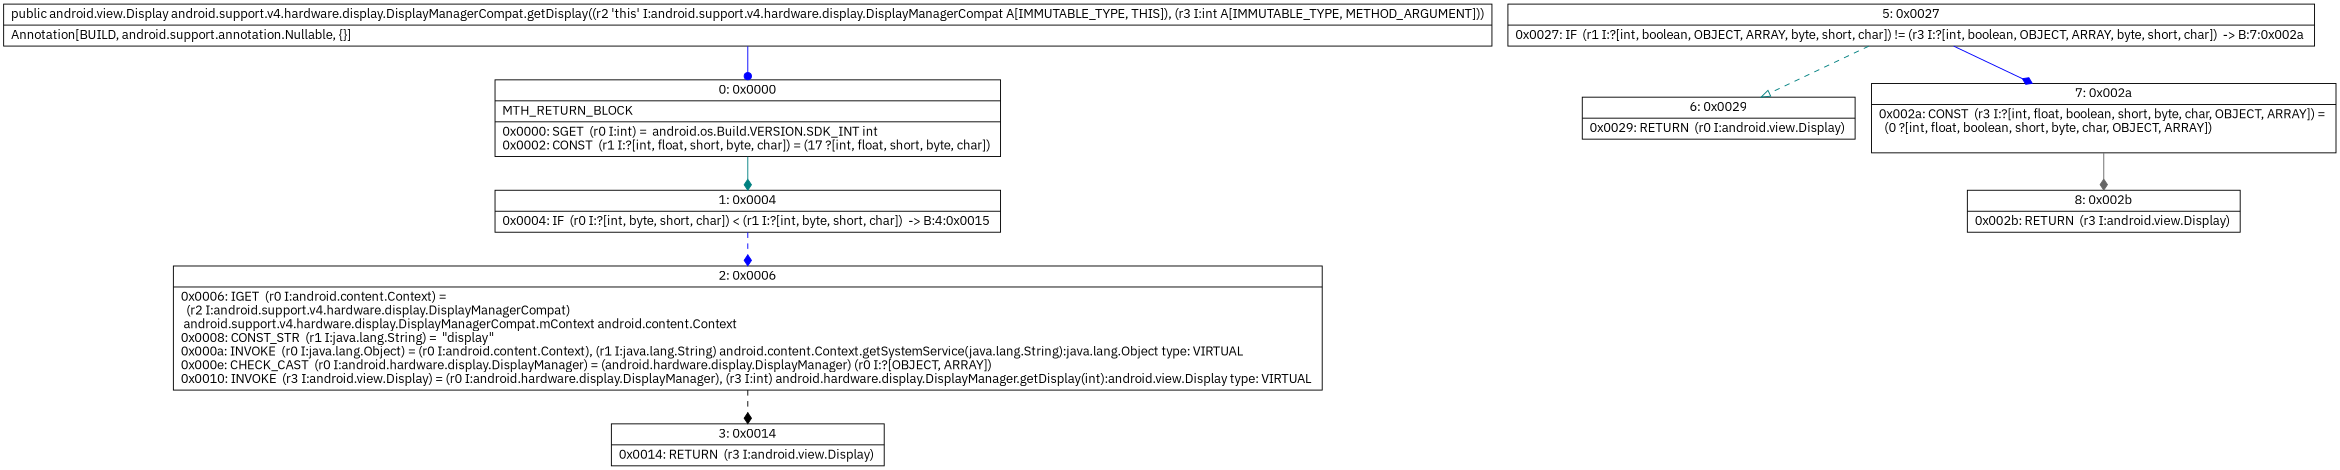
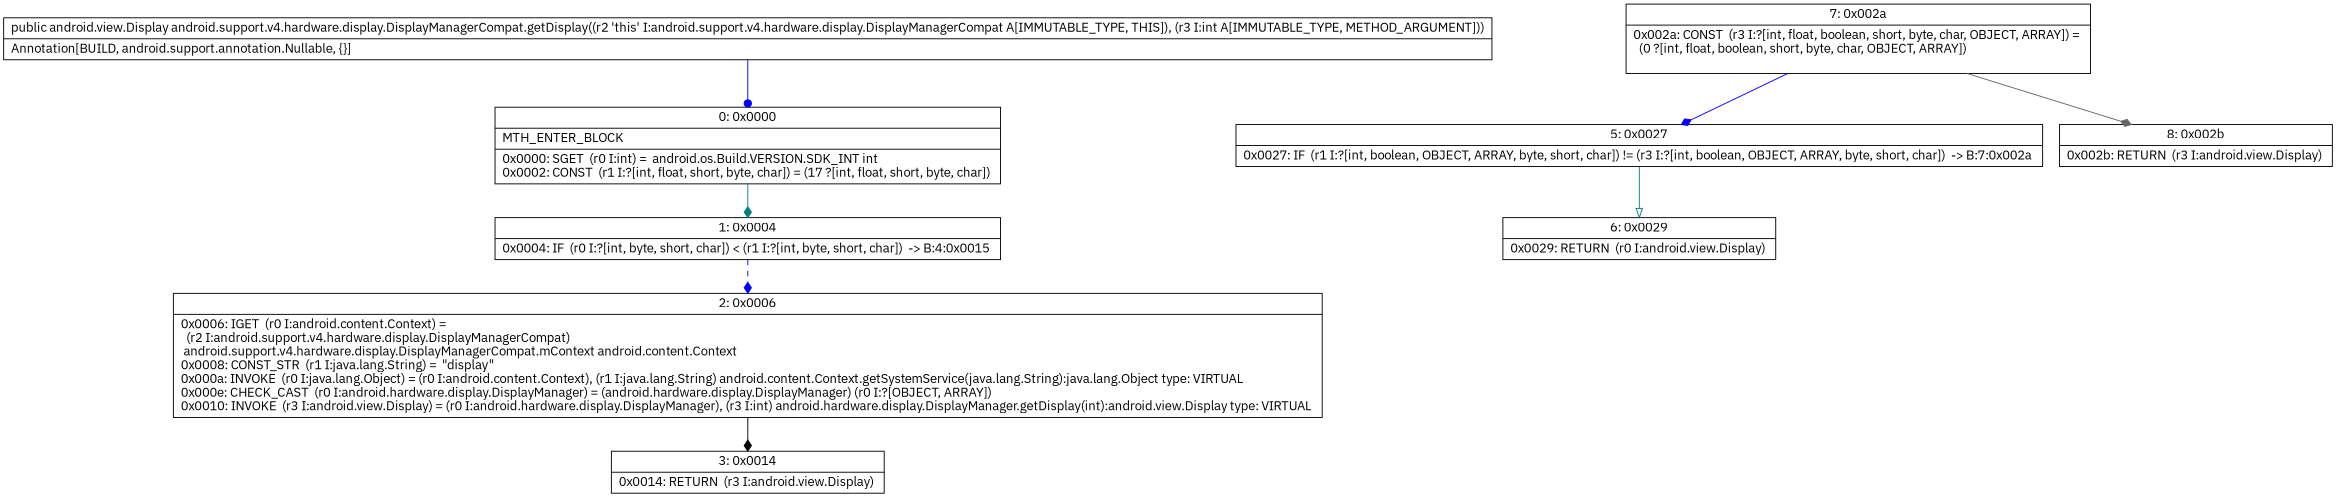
edge "5: 0x0027" -> "7: 0x002a": reversed
edge "5: 0x0027" -> "6: 0x0029": style dashed -> solid
node "0: 0x0000": text "MTH_RETURN_BLOCK" -> "MTH_ENTER_BLOCK"
edge "2: 0x0006" -> "3: 0x0014": style dashed -> solid
